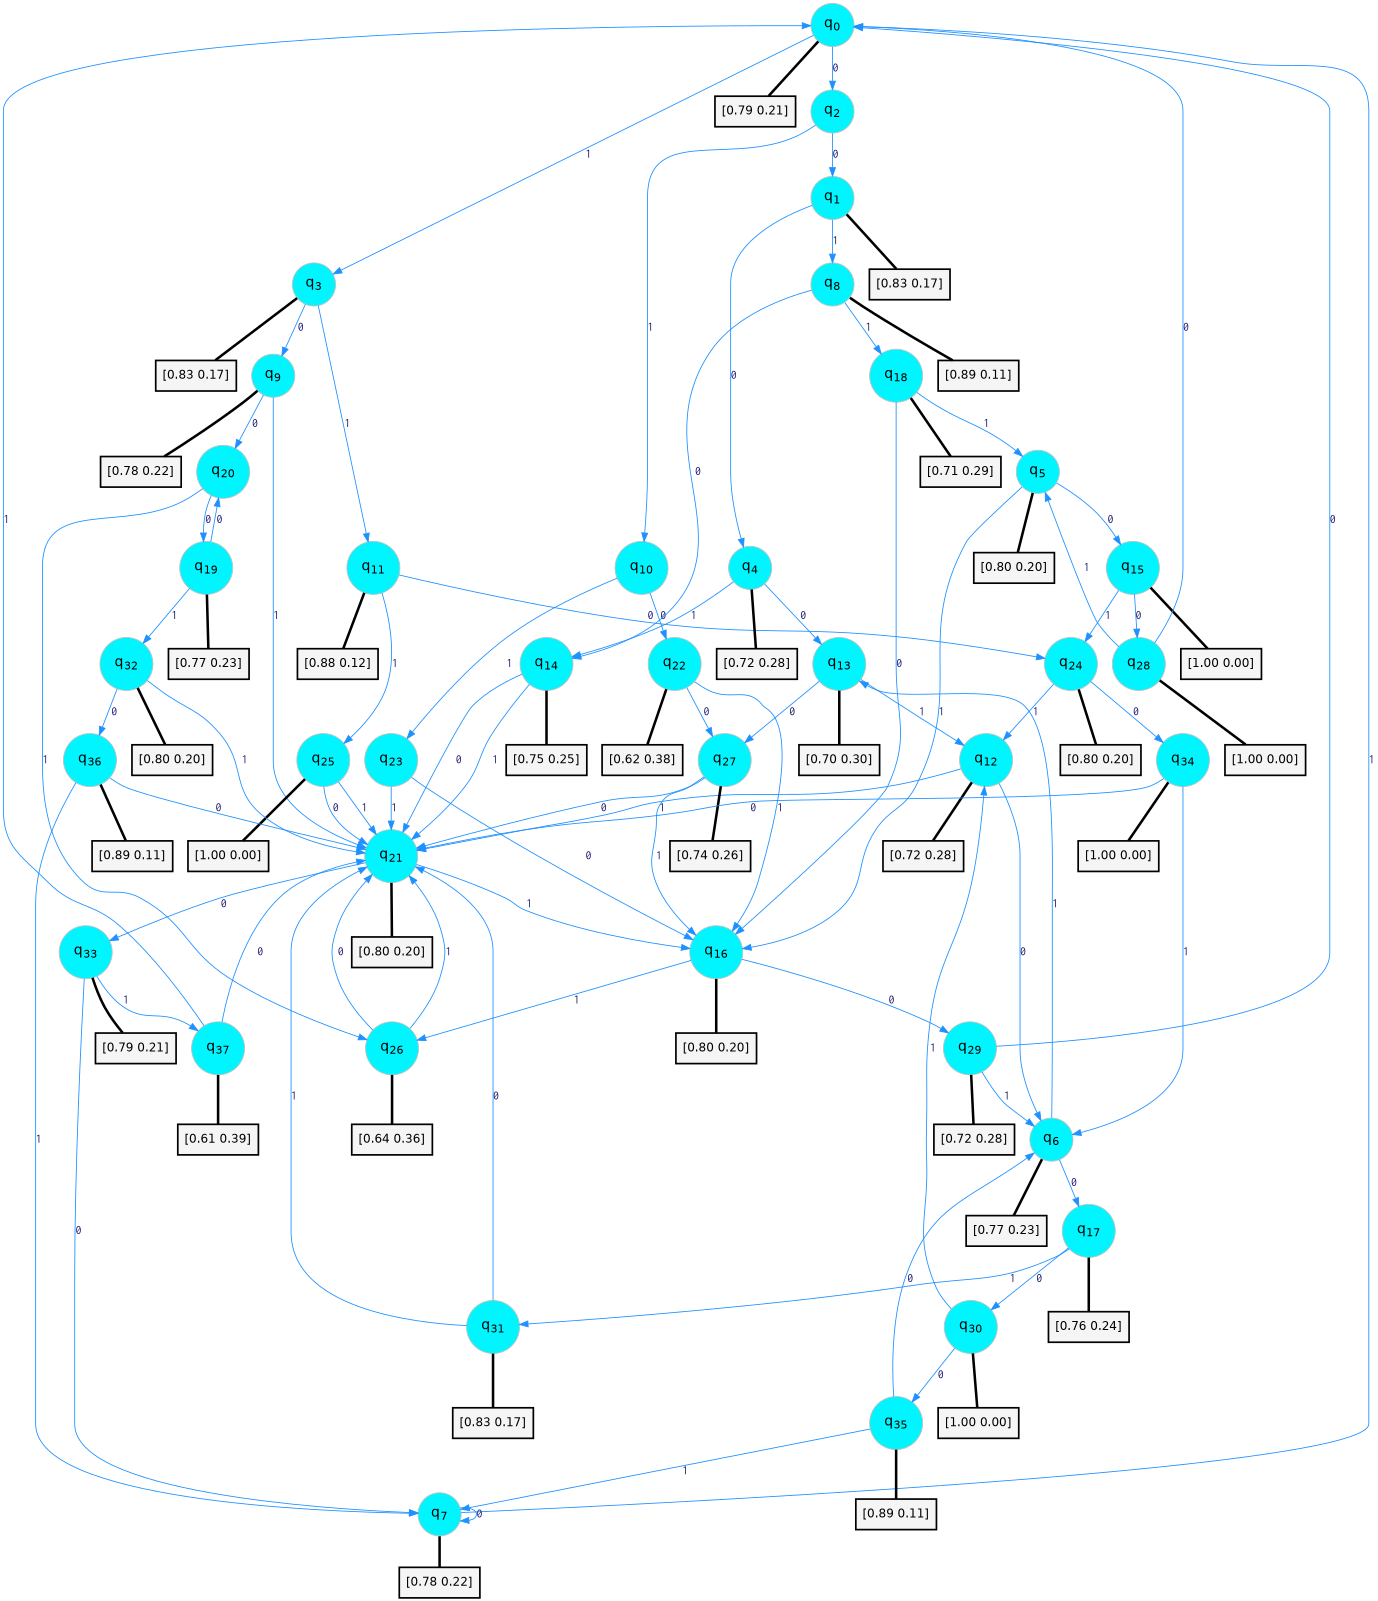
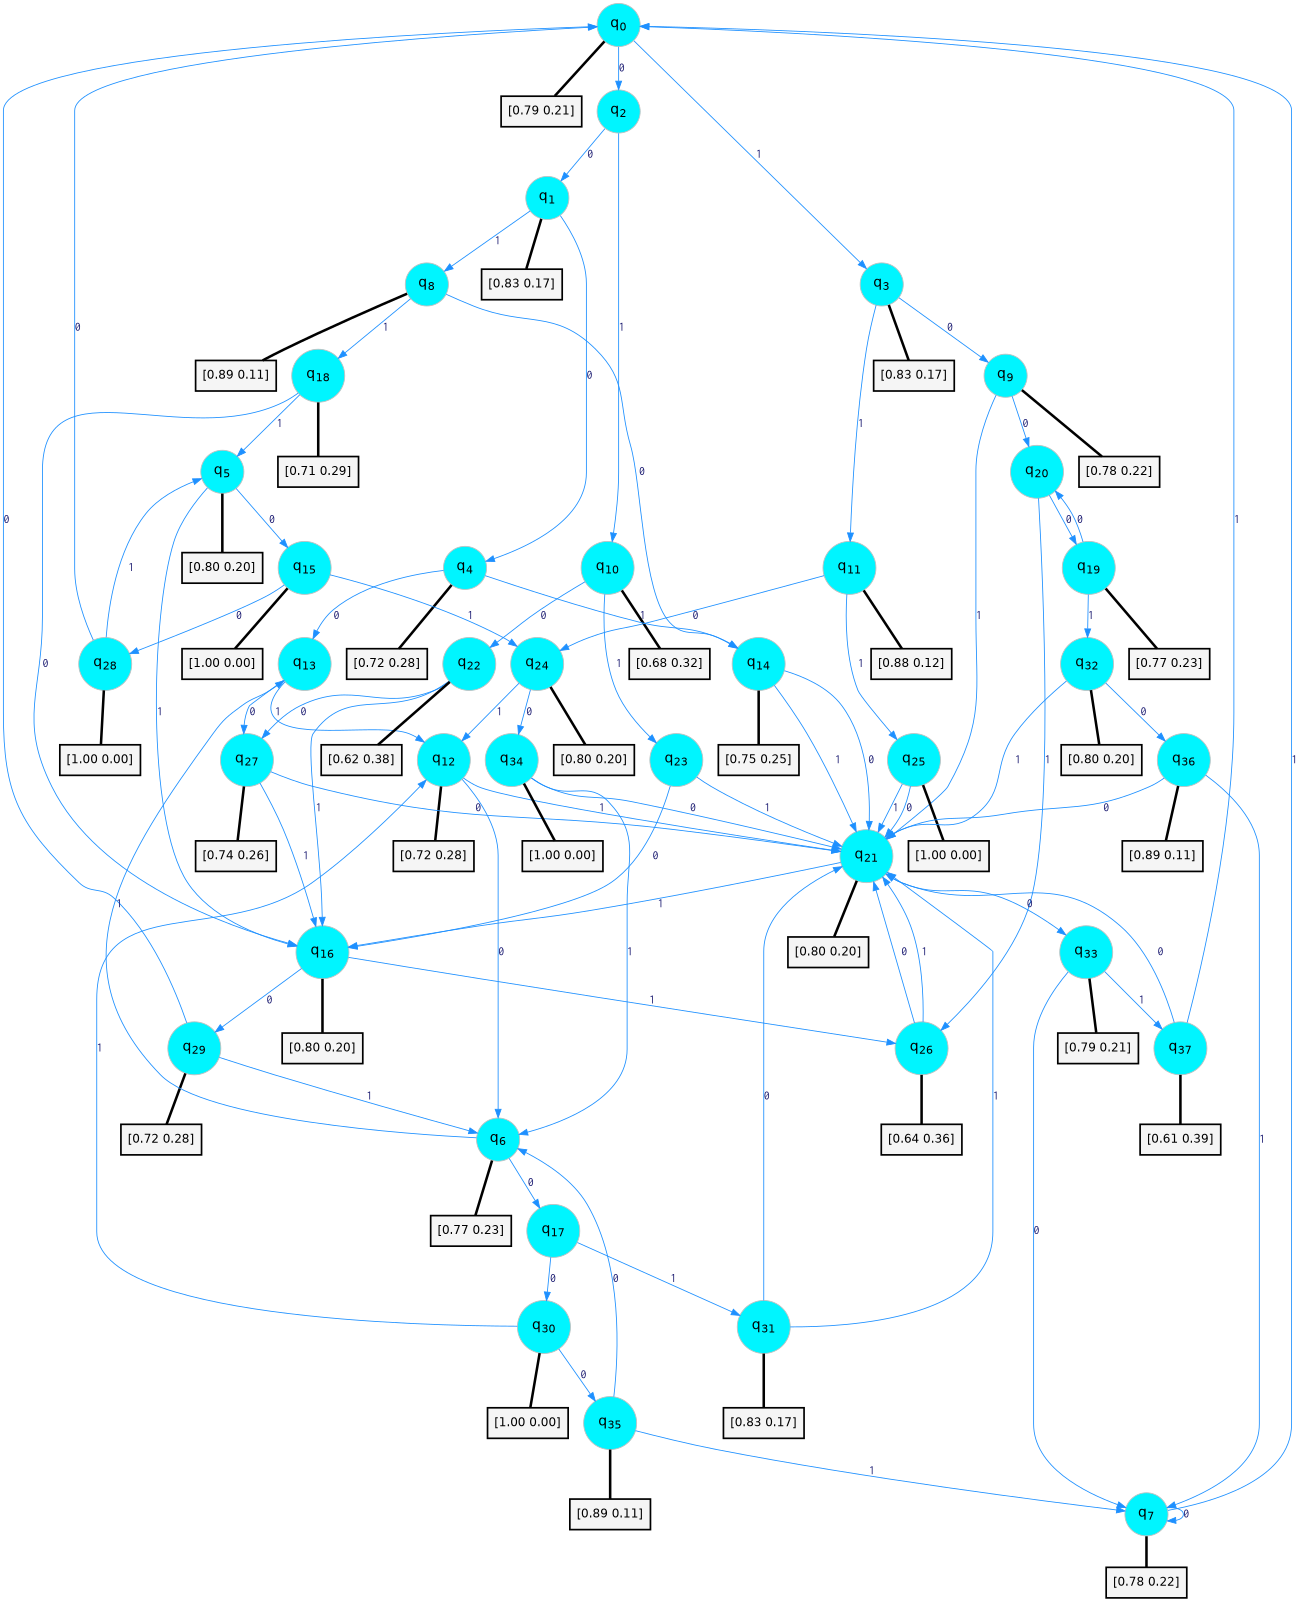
node "[0.68 0.32]": added
node "[0.70 0.30]": removed
node "[0.76 0.24]": removed
